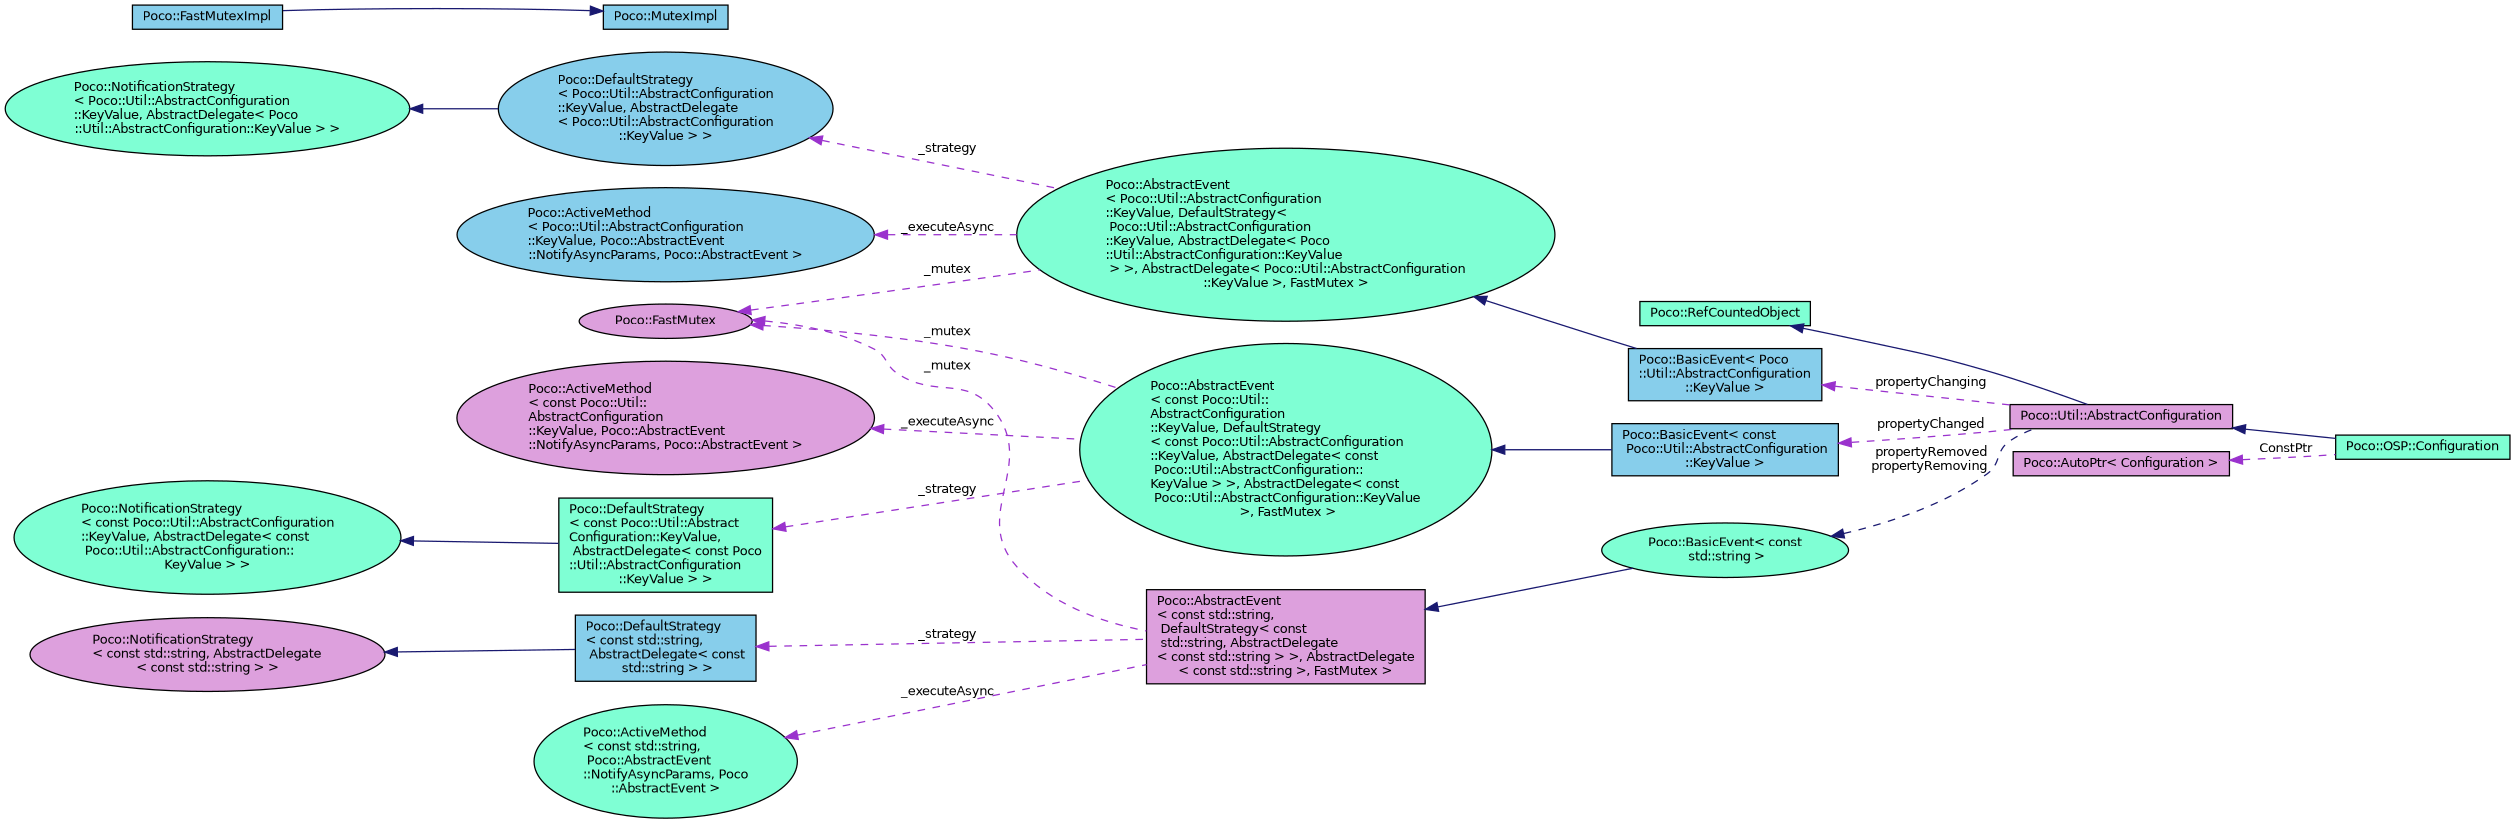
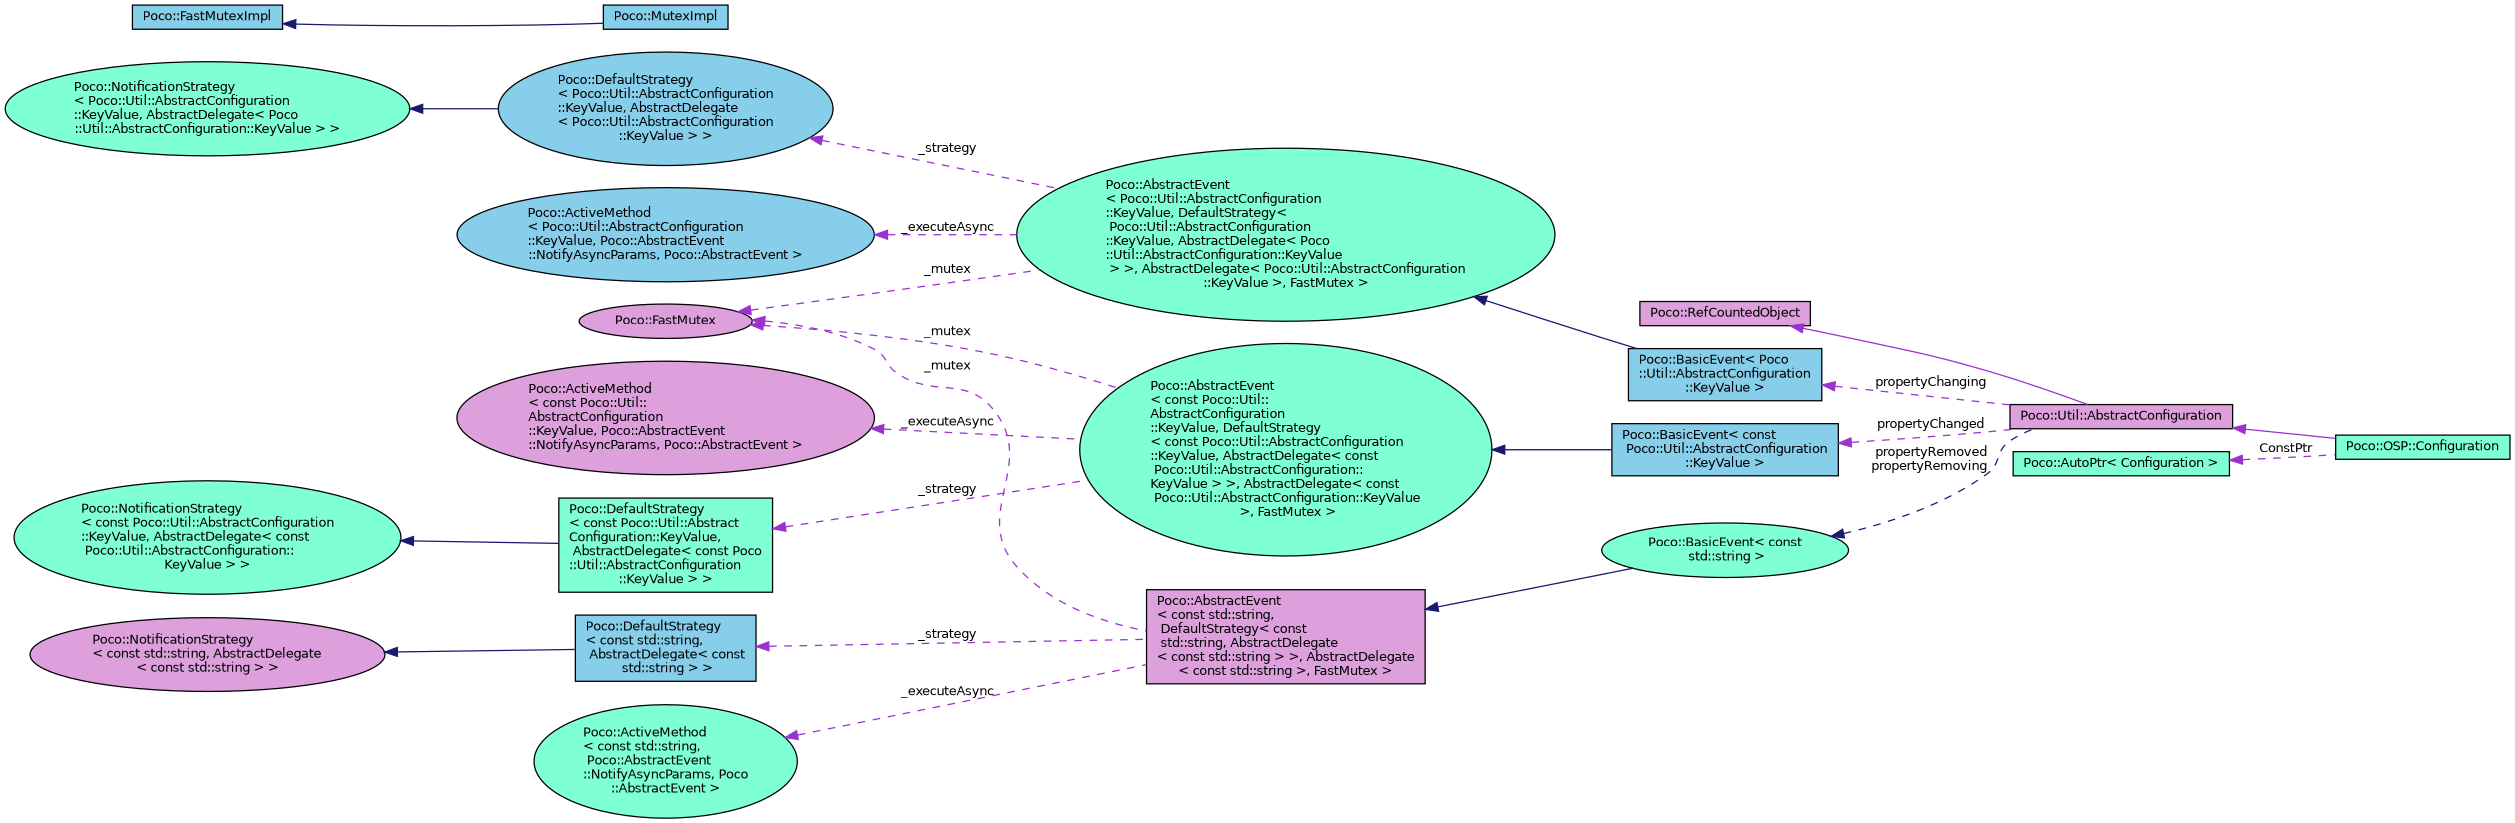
edge "Poco::FastMutexImpl" -> "Poco::MutexImpl": reversed
node "Poco::RefCountedObject": fillcolor aquamarine -> plum
edge "Poco::Util::AbstractConfiguration" -> "Poco::RefCountedObject": color midnightblue -> darkorchid3
edge "Poco::OSP::Configuration" -> "Poco::Util::AbstractConfiguration": color midnightblue -> darkorchid3
node "Poco::AutoPtr< Configuration >": fillcolor plum -> aquamarine
